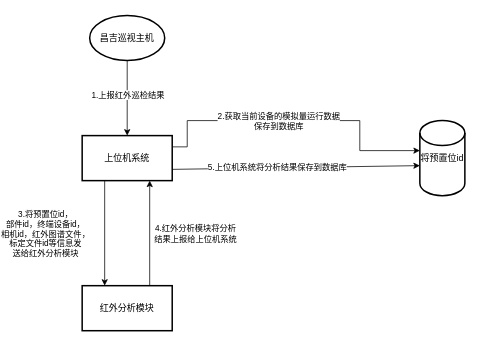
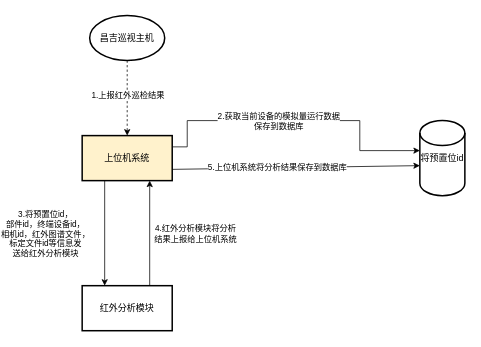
edge "昌吉巡视主机" -> "上位机系统": style solid -> dashed
node "上位机系统": fillcolor #ffffff -> #fff2cc
